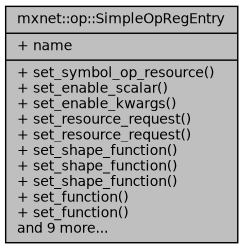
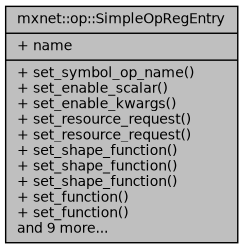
node "mxnet::op::SimpleOpRegEntry": text "+ set_symbol_op_resource()" -> "+ set_symbol_op_name()"
